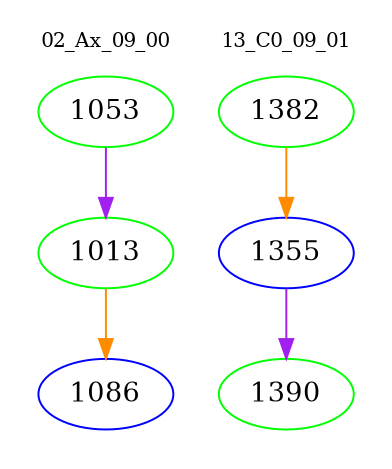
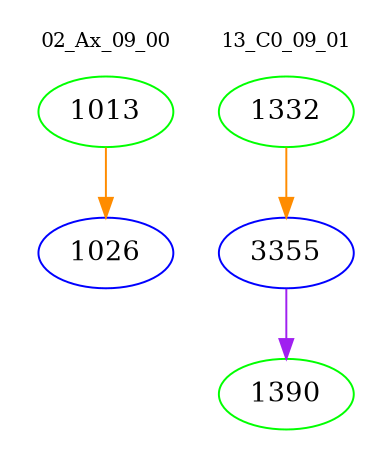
node "1053": removed
node "1382": label "1382" -> "1332"
node "1355": label "1355" -> "3355"
node "1086": label "1086" -> "1026"
